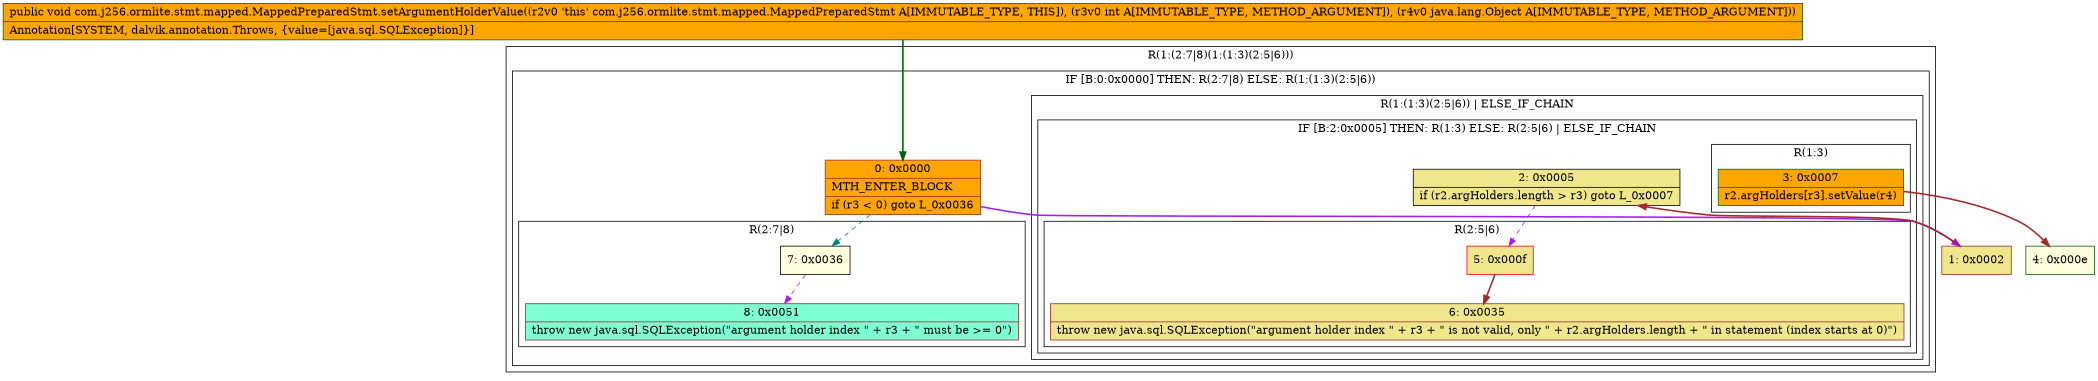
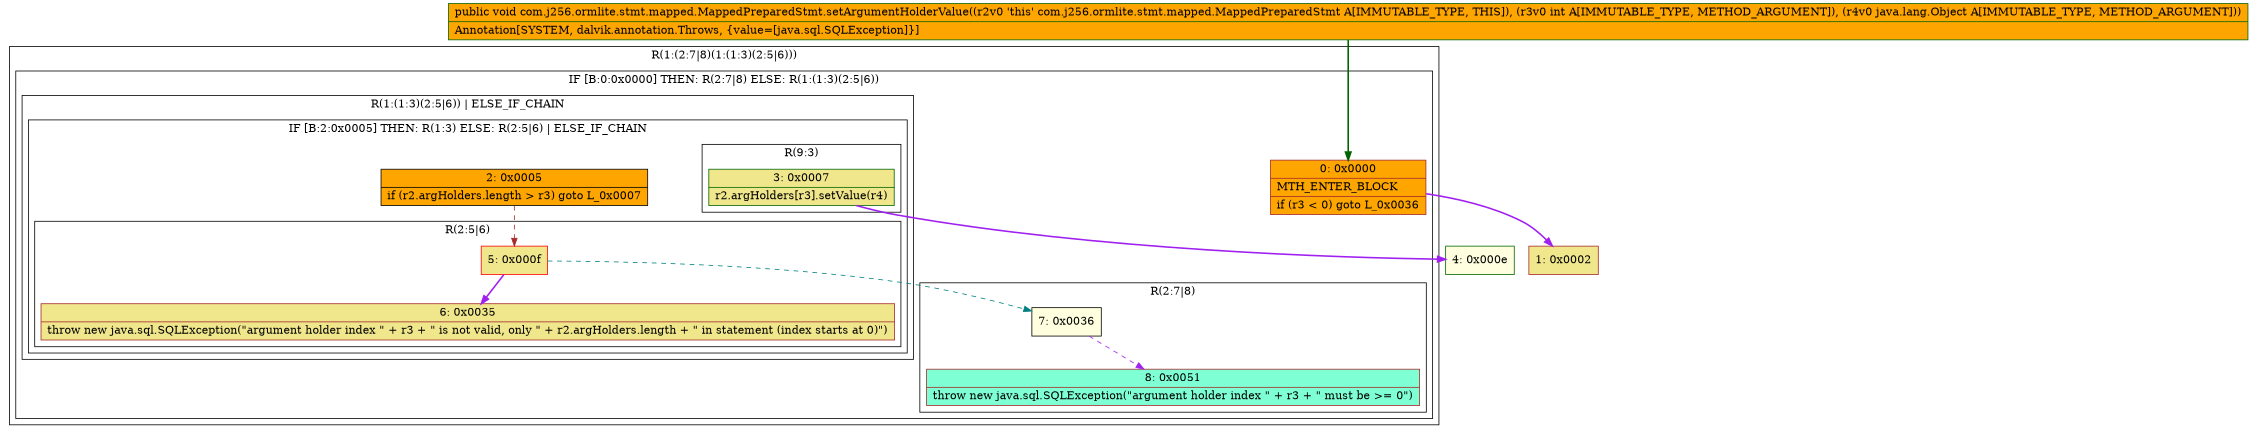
cluster "R(1:3)": label "R(1:3)" -> "R(9:3)"
node "2: 0x0005": fillcolor khaki -> orange
node "3: 0x0007": fillcolor orange -> khaki
edge "3: 0x0007" -> "4: 0x000e": color brown -> purple
edge "1: 0x0002" -> "2: 0x0005": removed
edge "2: 0x0005" -> "5: 0x000f": color purple -> brown
edge "0: 0x0000" -> "7: 0x0036": now "5: 0x000f" -> "7: 0x0036"
edge "5: 0x000f" -> "6: 0x0035": color brown -> purple
